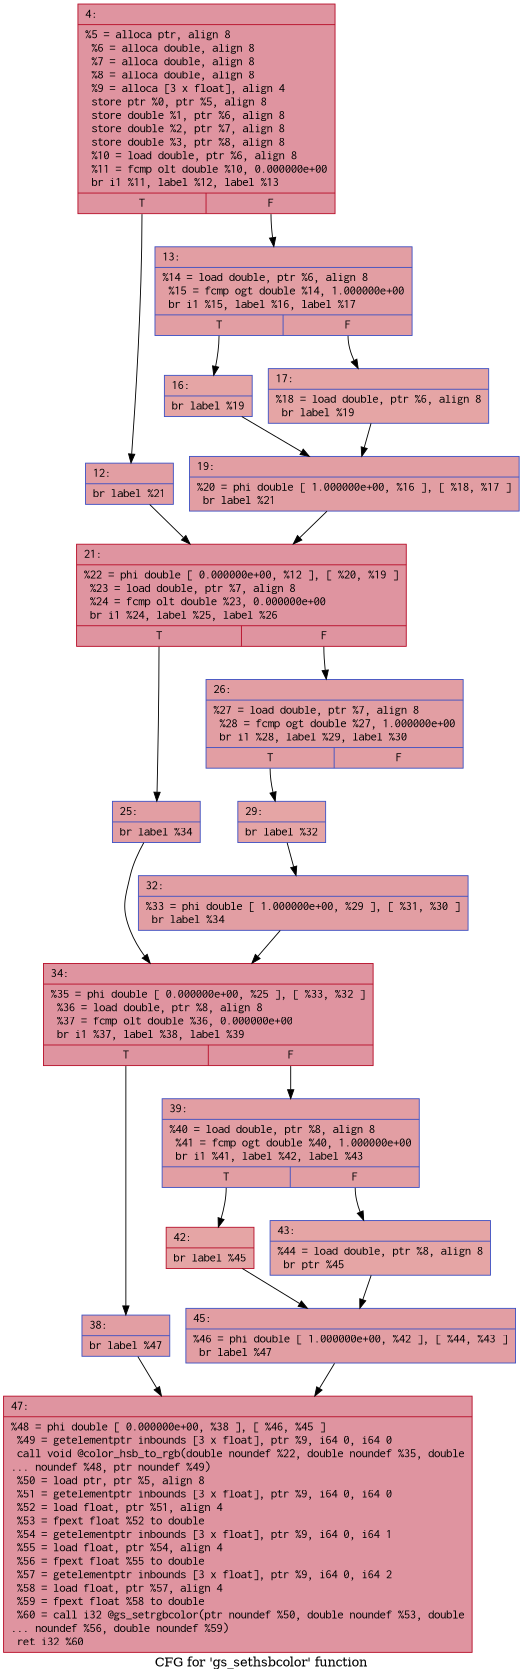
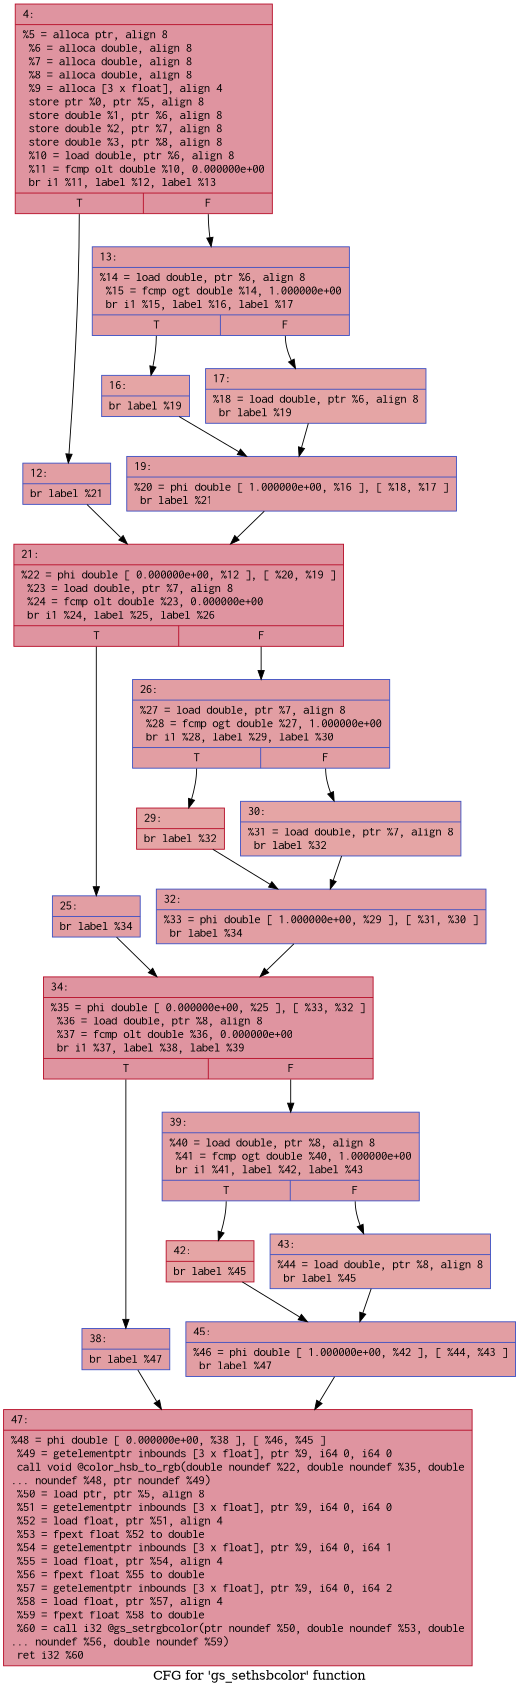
node "29:": color #3d50c3ff -> #b70d28ff
node "30:": added
node "43:": text "br ptr %45" -> "br label %45"
